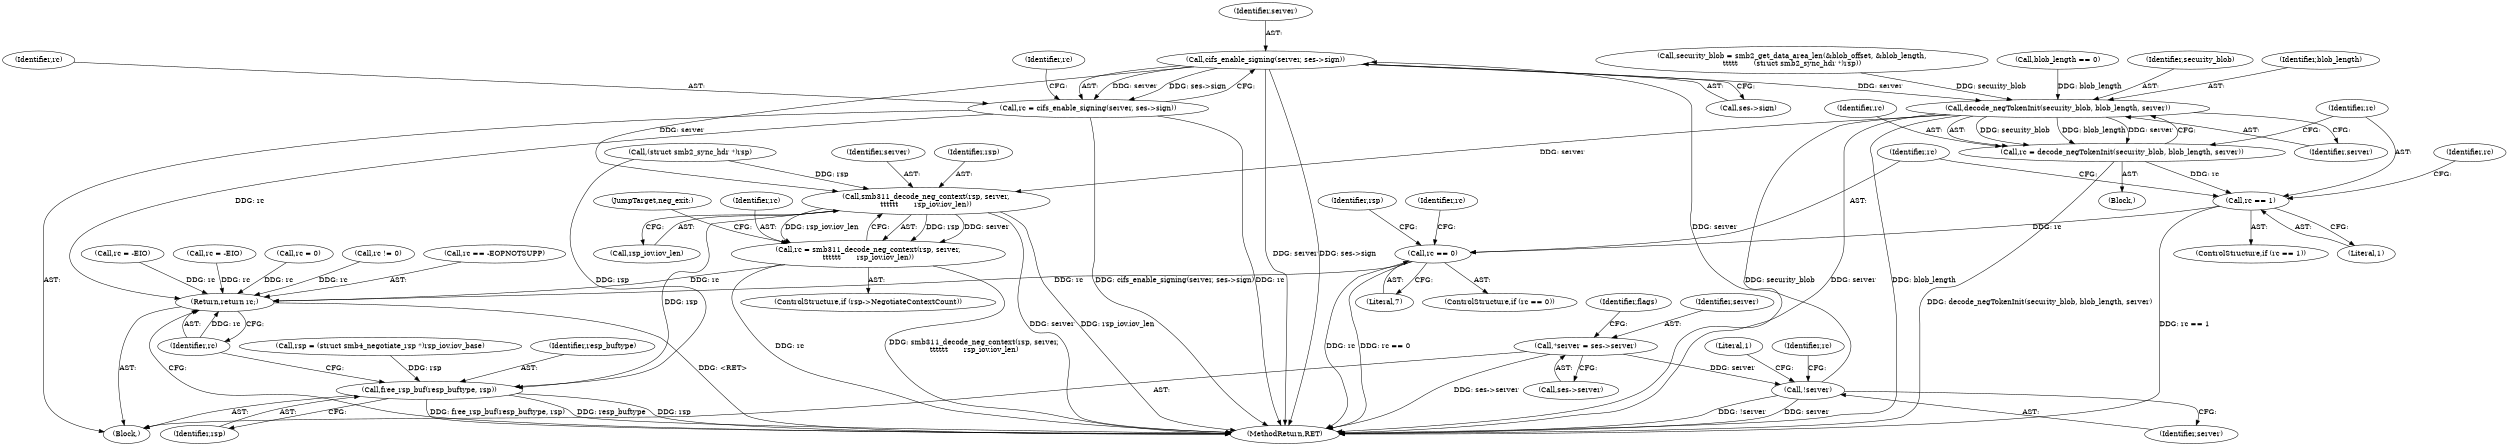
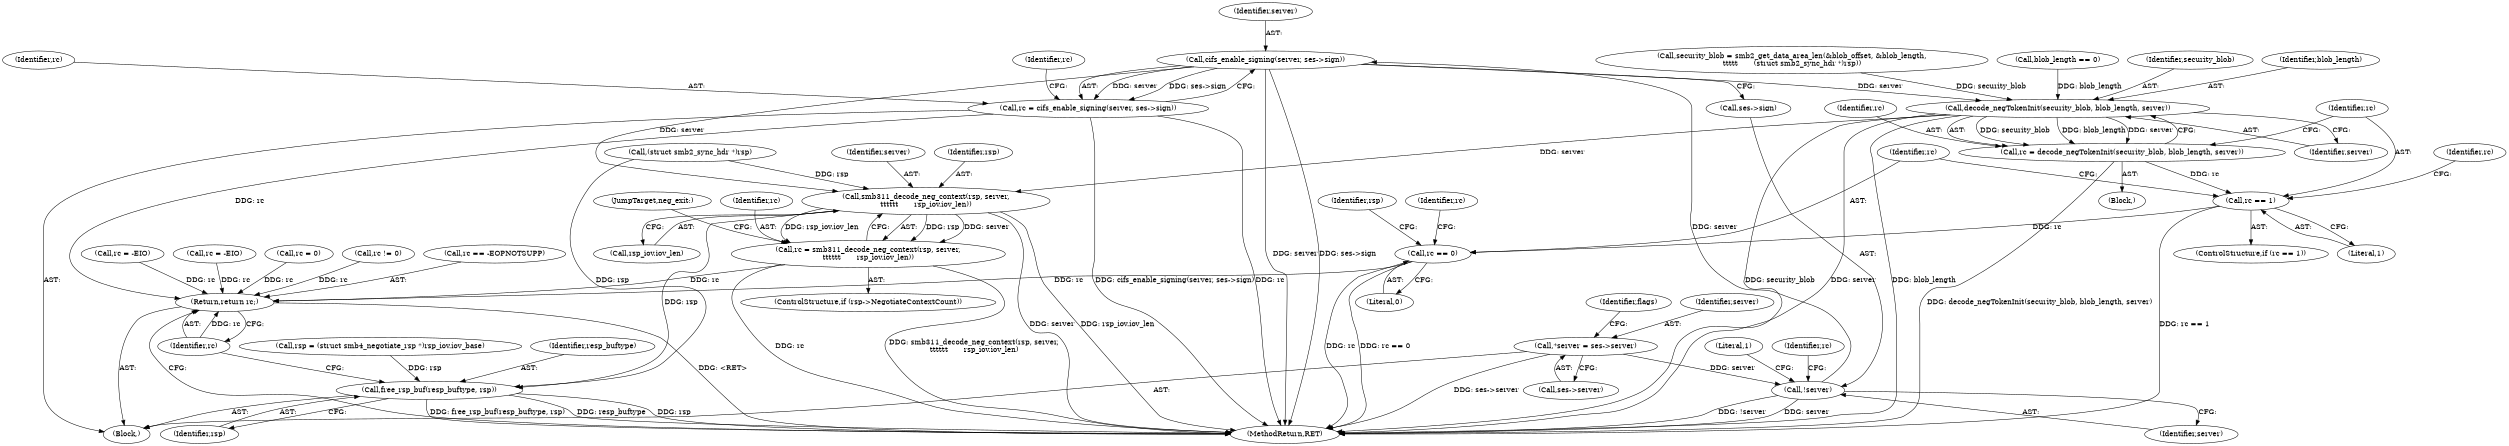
edge "(Call,ses->sign)" -> "(Call,cifs_enable_signing(server, ses->sign))": now "(Call,ses->sign)" -> "(Call,!server)"
node "(Literal,7)": label "(Literal,7)" -> "(Literal,0)"
node "(ControlStructure,if (rc == 0))": removed
